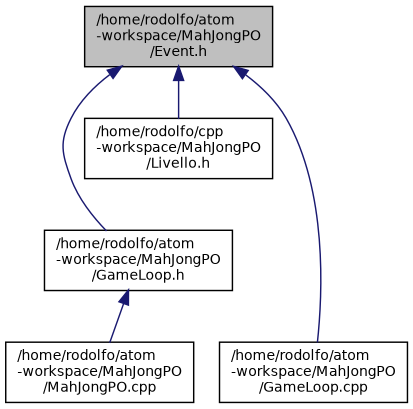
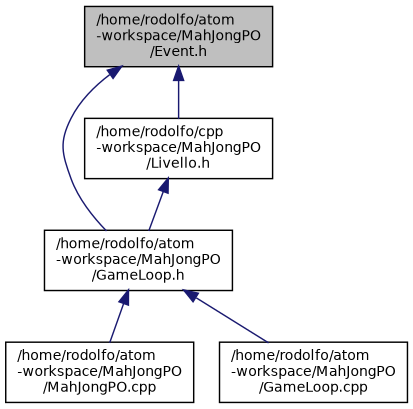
edge "/home/rodolfo/atom -workspace/MahJongPO /GameLoop.cpp" -> "/home/rodolfo/atom -workspace/MahJongPO /Event.h": now "/home/rodolfo/atom -workspace/MahJongPO /GameLoop.cpp" -> "/home/rodolfo/atom -workspace/MahJongPO /GameLoop.h"
edge "/home/rodolfo/atom -workspace/MahJongPO /GameLoop.h" -> "/home/rodolfo/cpp -workspace/MahJongPO /Livello.h": added
